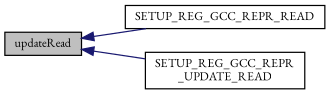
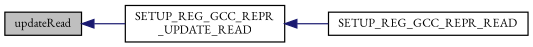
edge "SETUP_REG_GCC_REPR_READ" -> "updateRead": now "SETUP_REG_GCC_REPR_READ" -> "SETUP_REG_GCC_REPR _UPDATE_READ"
